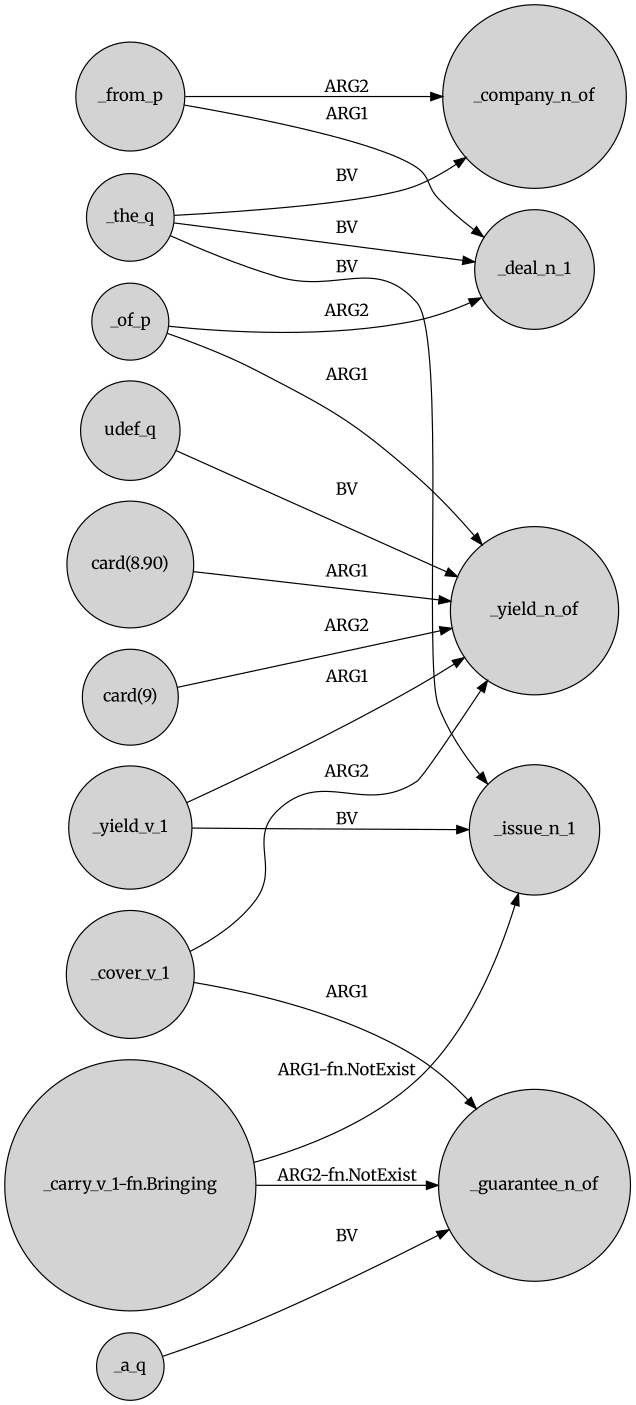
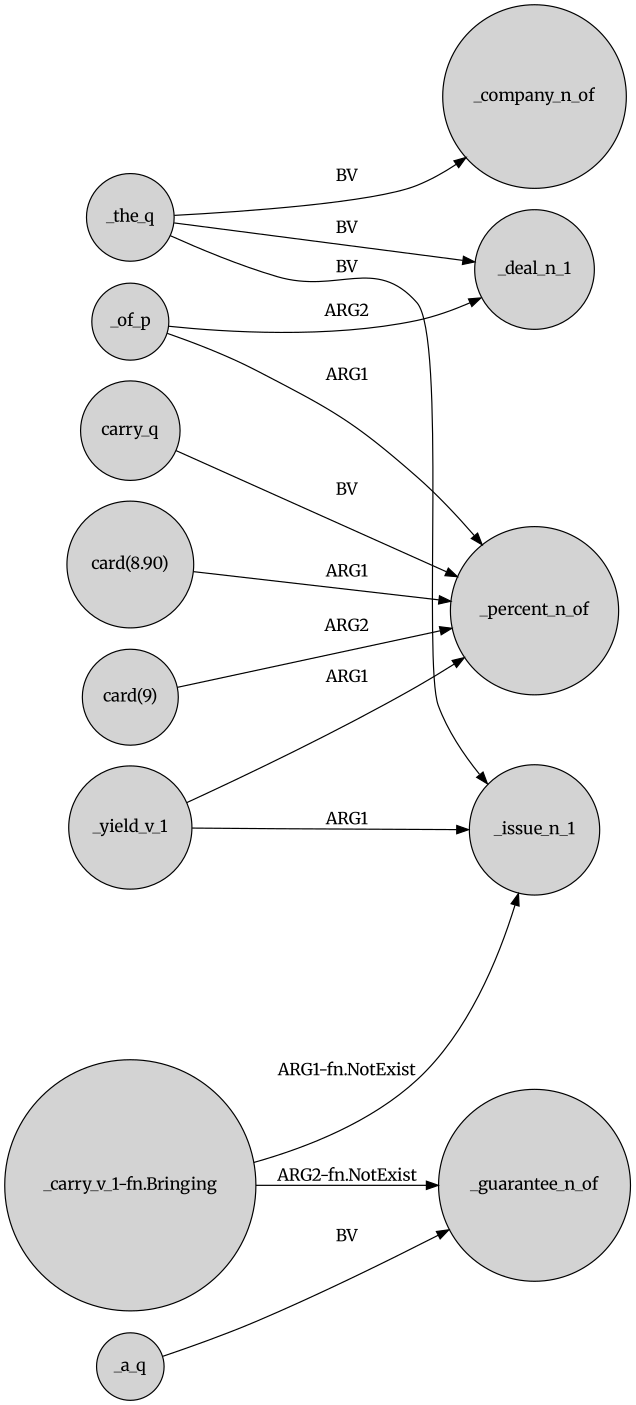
node "_from_p": removed
node "udef_q": label "udef_q" -> "carry_q"
node "_yield_n_of": label "_yield_n_of" -> "_percent_n_of"
edge "_yield_v_1" -> "_issue_n_1": label "BV" -> "ARG1"
node "_cover_v_1": removed
